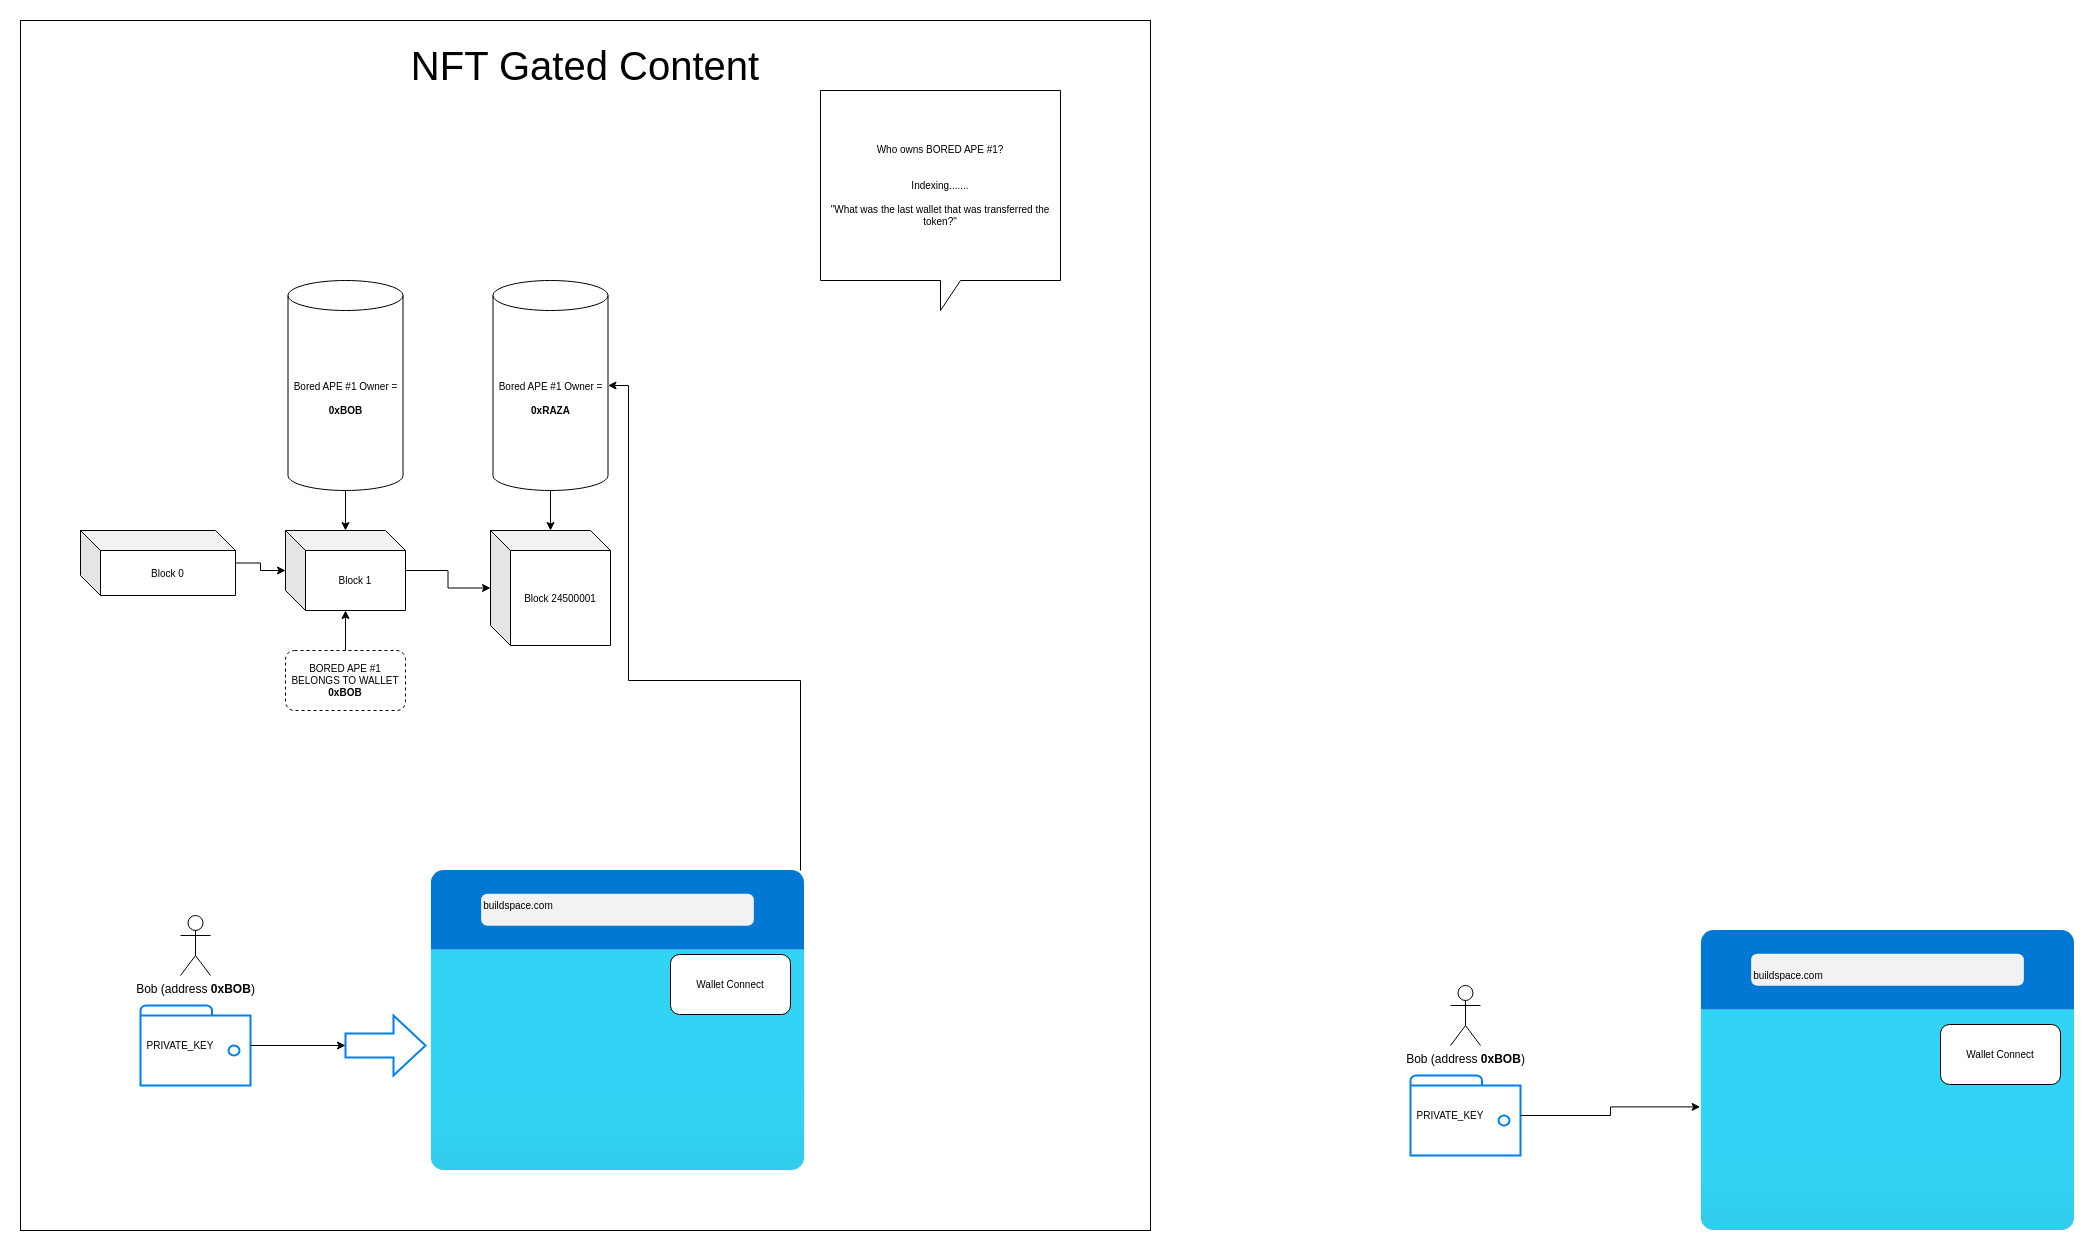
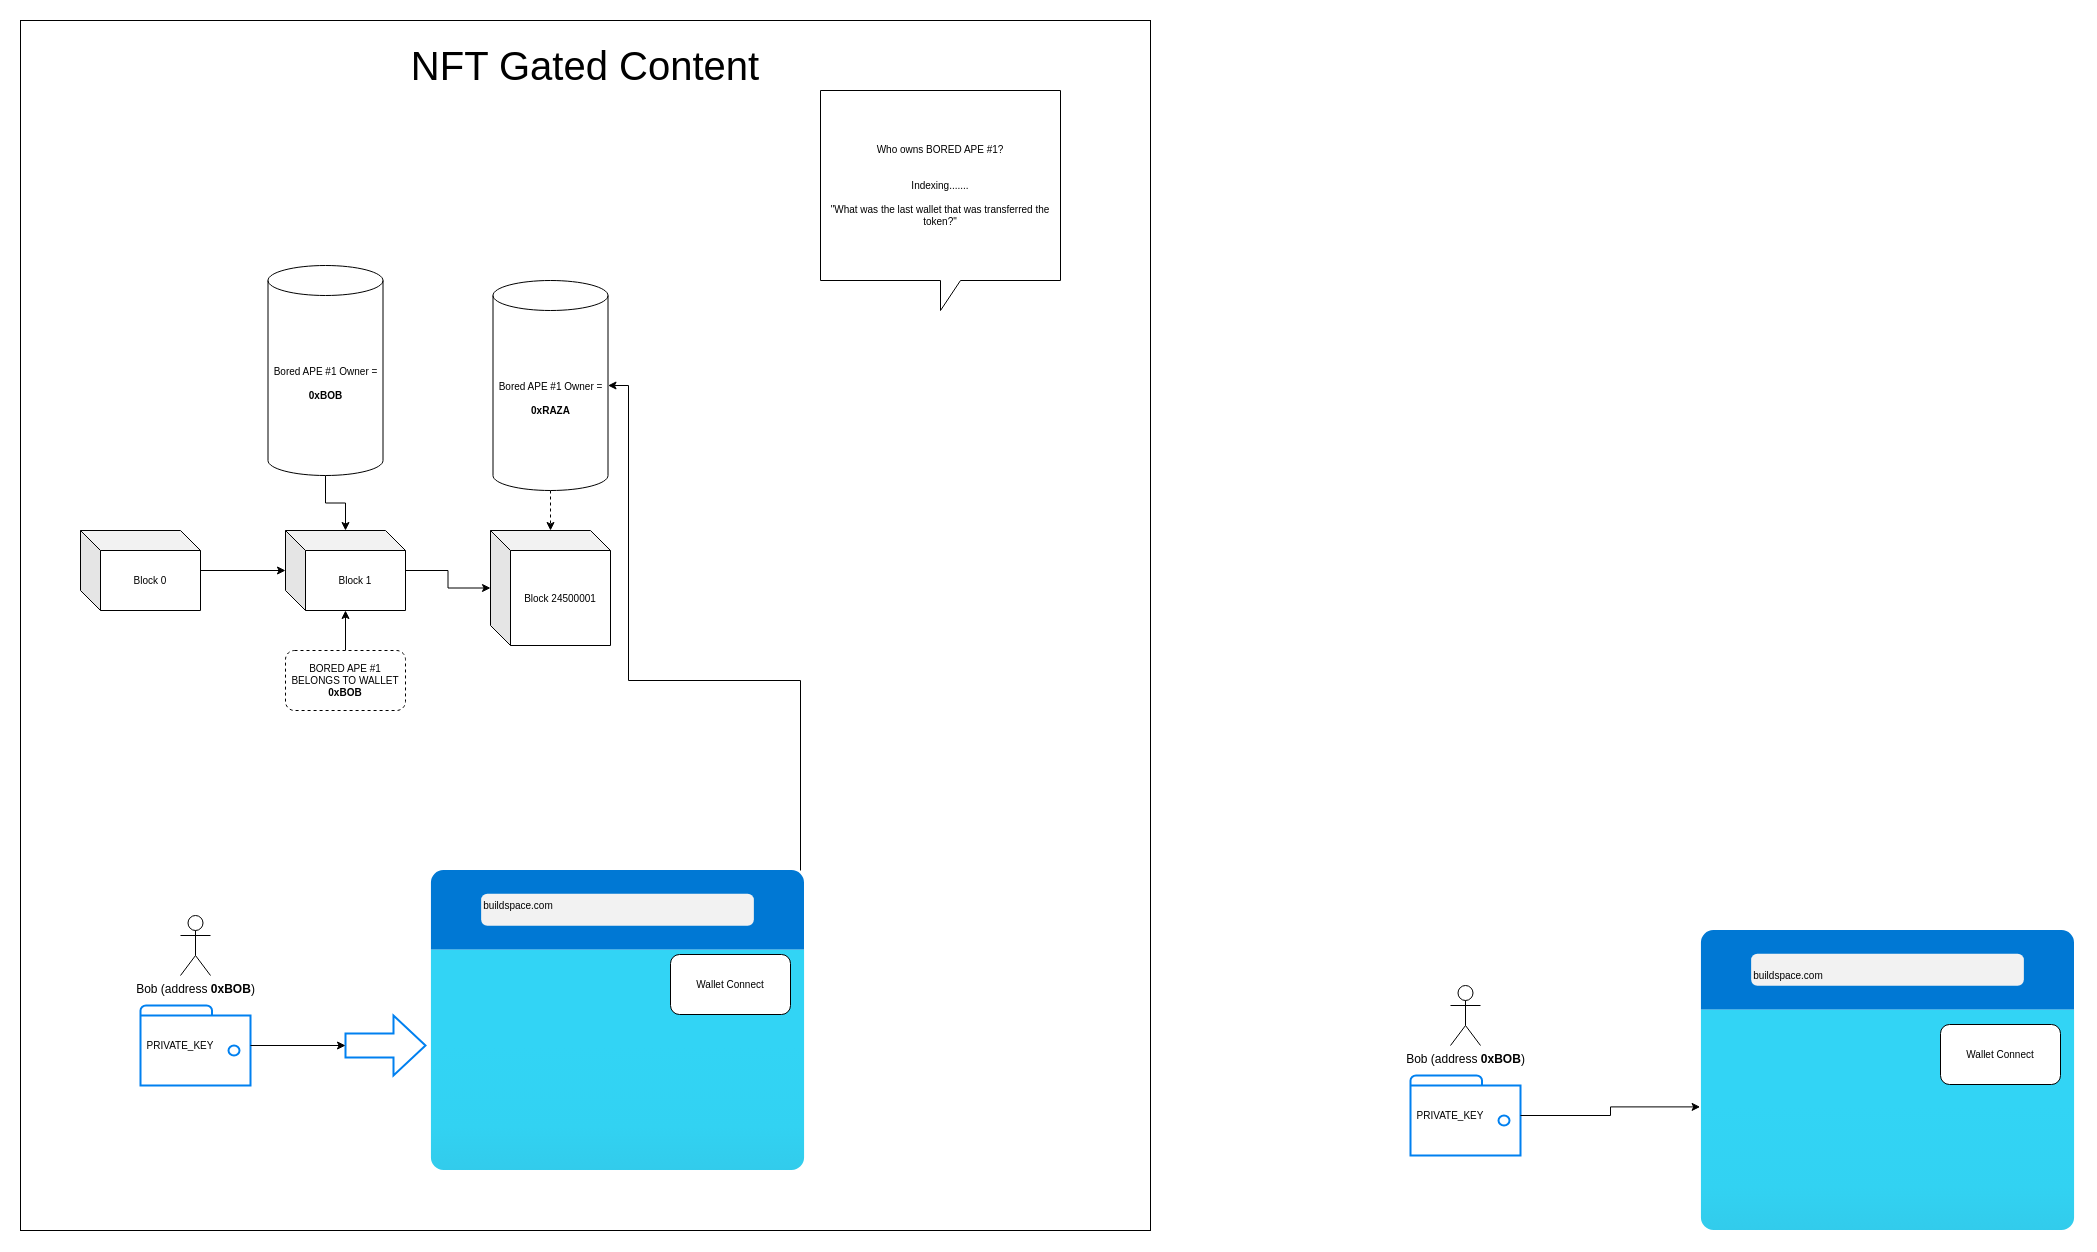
node "Bored APE #1 Owner = 0xBOB": moved (346, 386) -> (326, 371)
edge "Bored APE #1 Owner = 0xRAZA" -> "Block 24500001": style solid -> dashed
node "Block 0": size 155x65 -> 120x80
